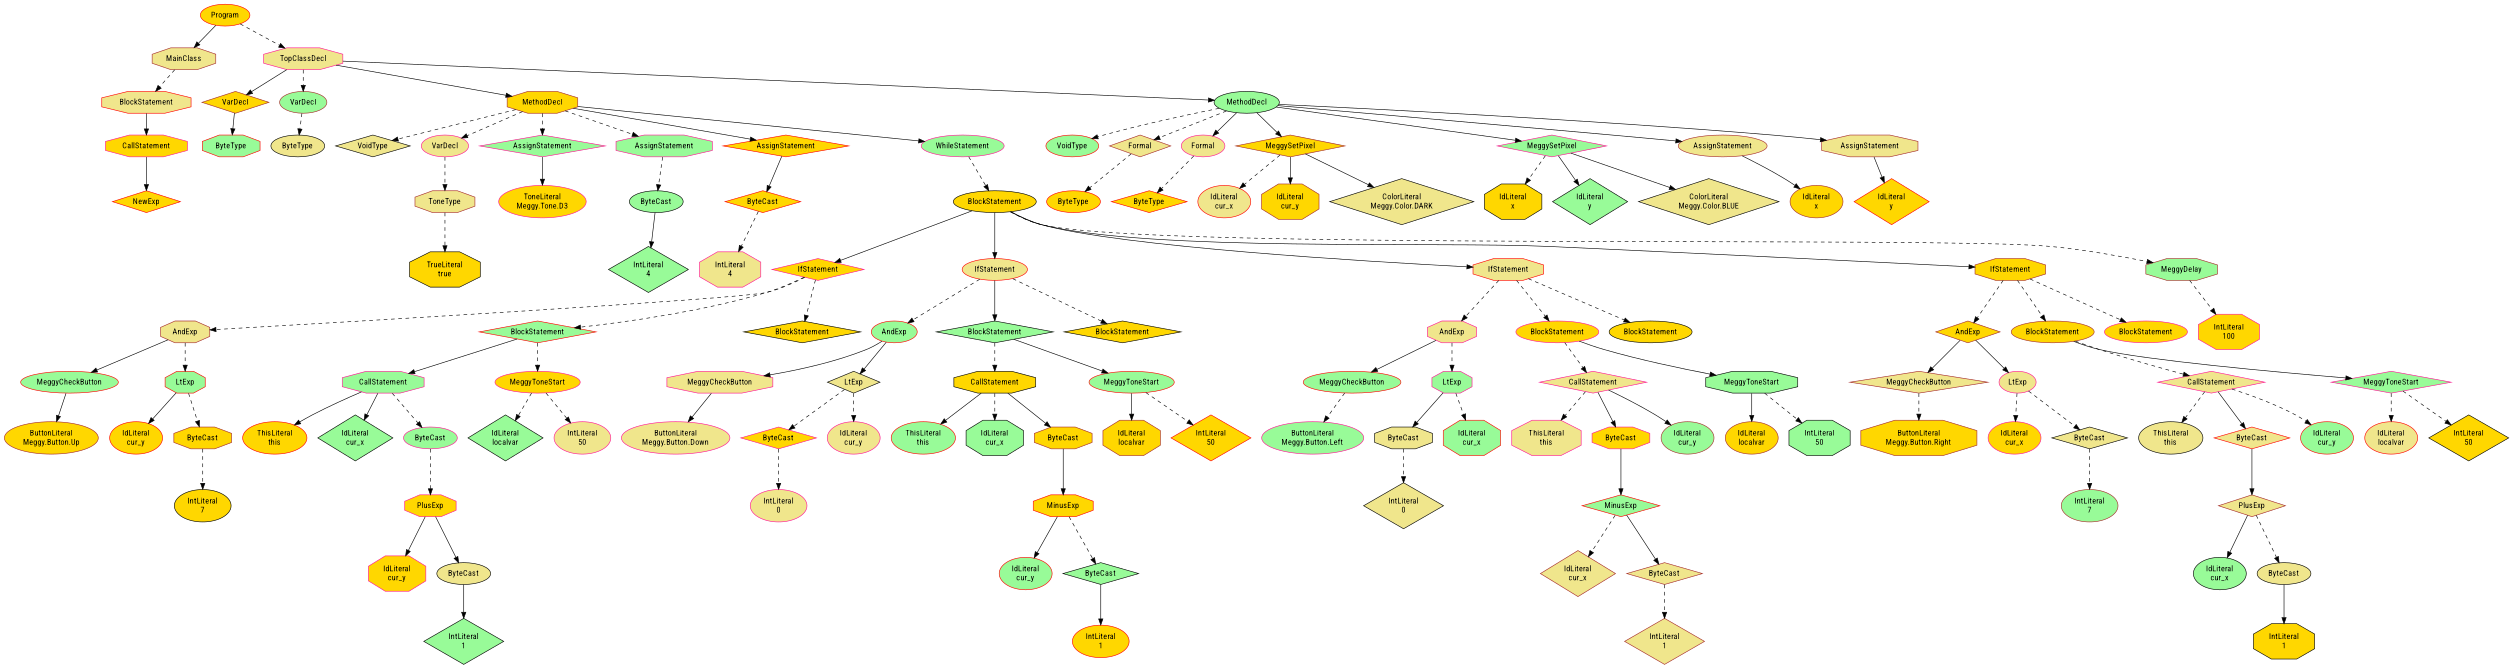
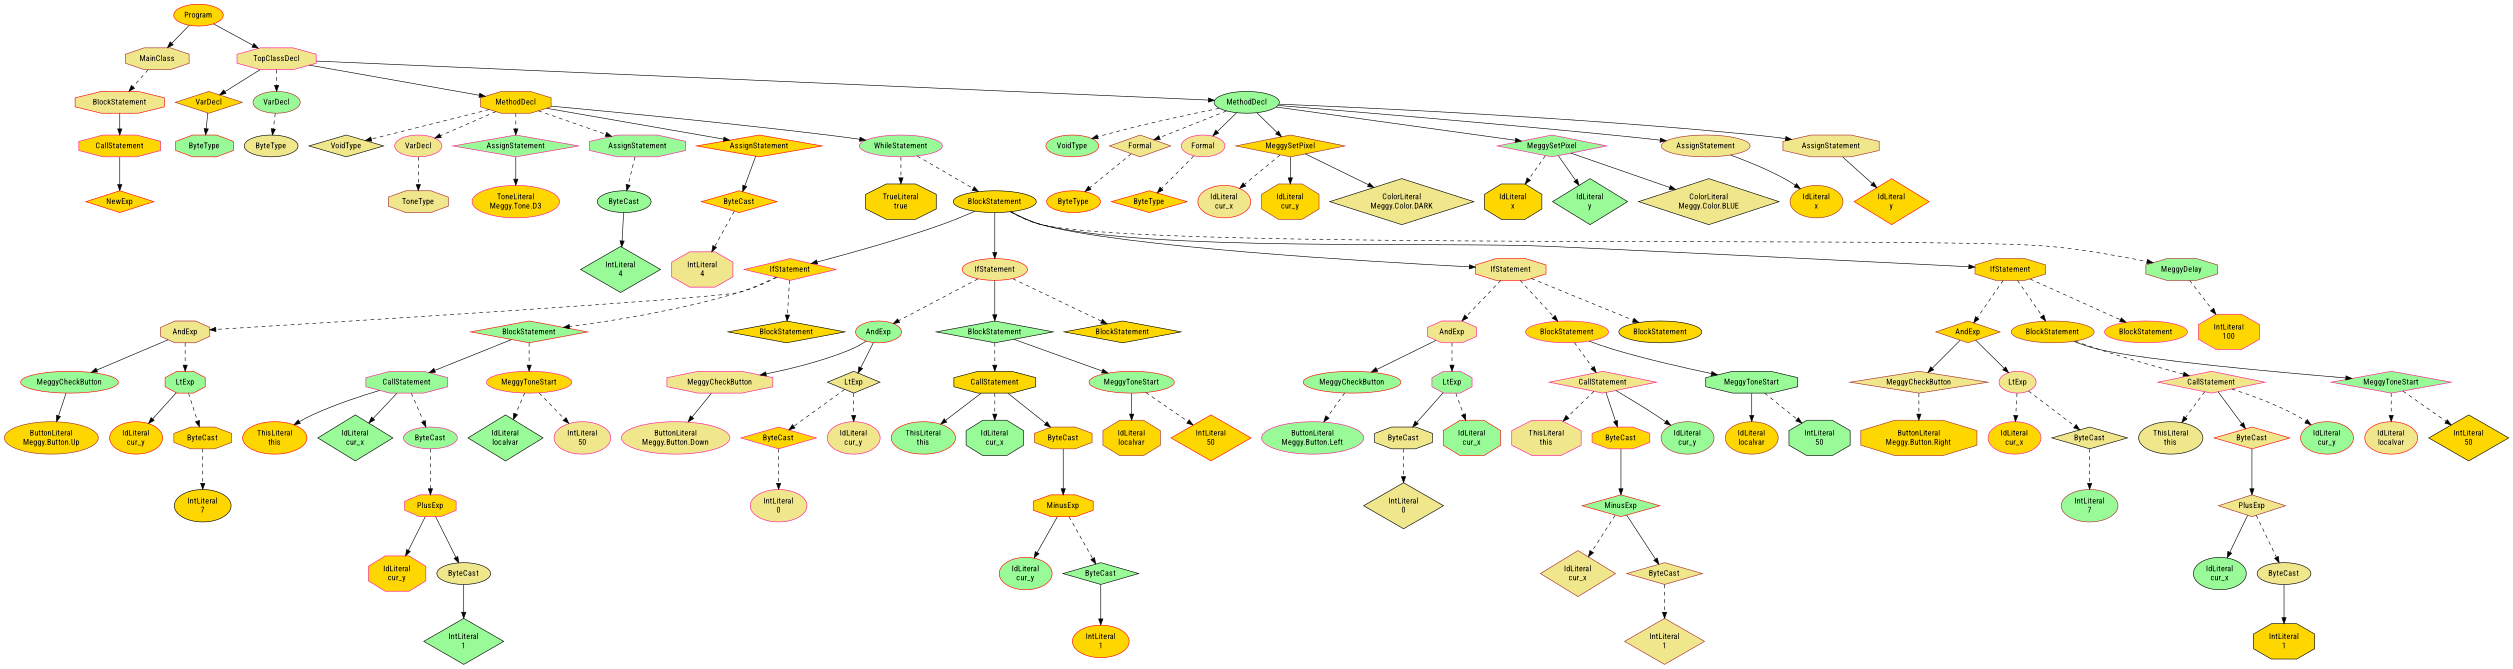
edge "Program" -> "TopClassDecl": style dashed -> solid
edge "ToneType" -> "TrueLiteral true": now "WhileStatement" -> "TrueLiteral true"
